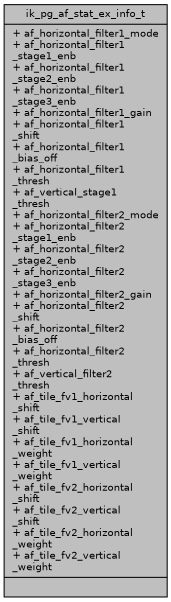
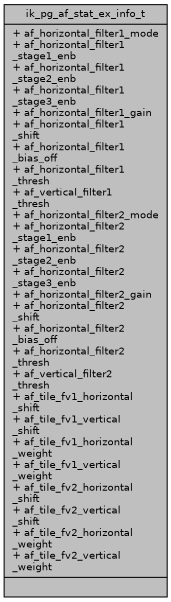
node "ik_pg_af_stat_ex_info_t": text "+ af_vertical_stage1" -> "+ af_vertical_filter1"
